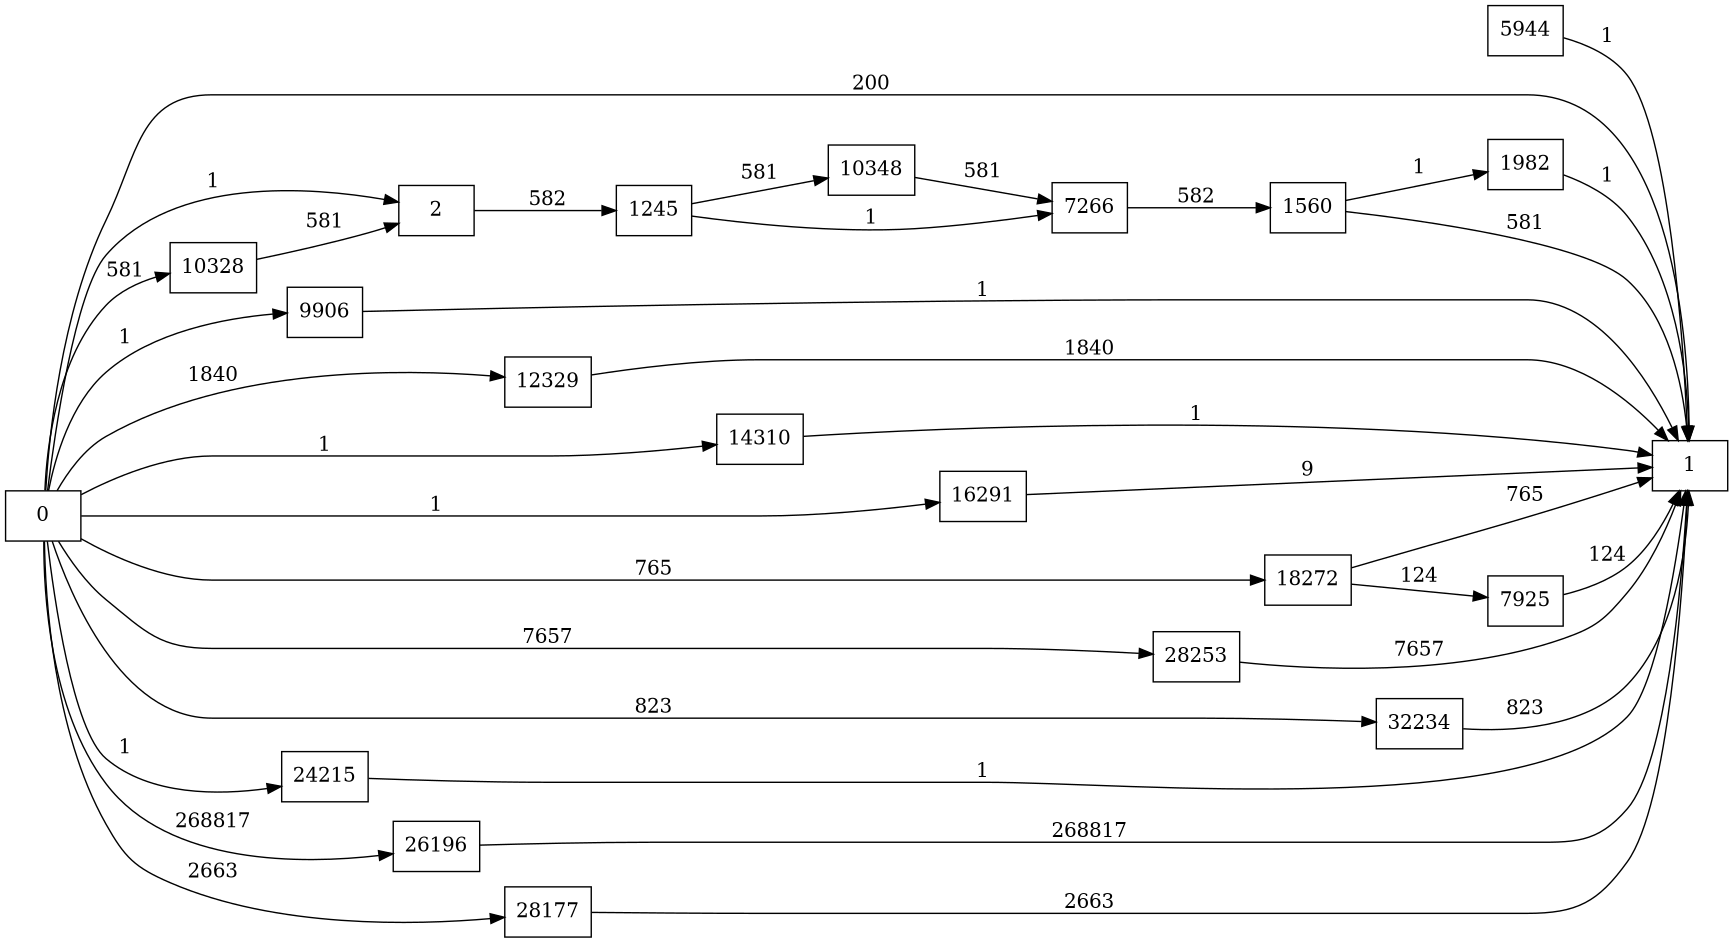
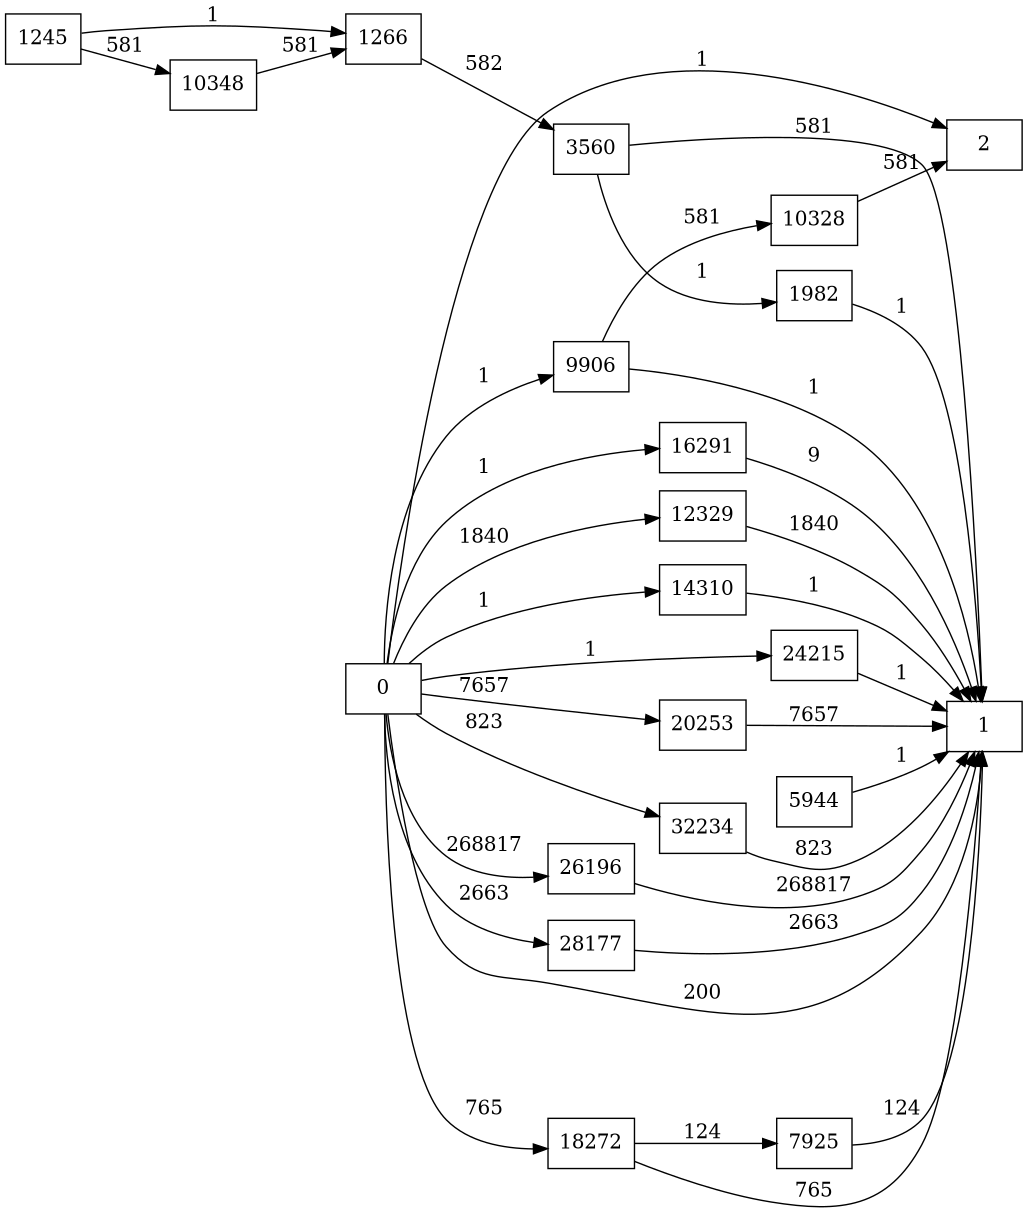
node "7266": label "7266" -> "1266"
node "1560": label "1560" -> "3560"
edge "2" -> "1245": removed, label "582"
edge "0" -> "10328": now "9906" -> "10328"
node "28253": label "28253" -> "20253"
